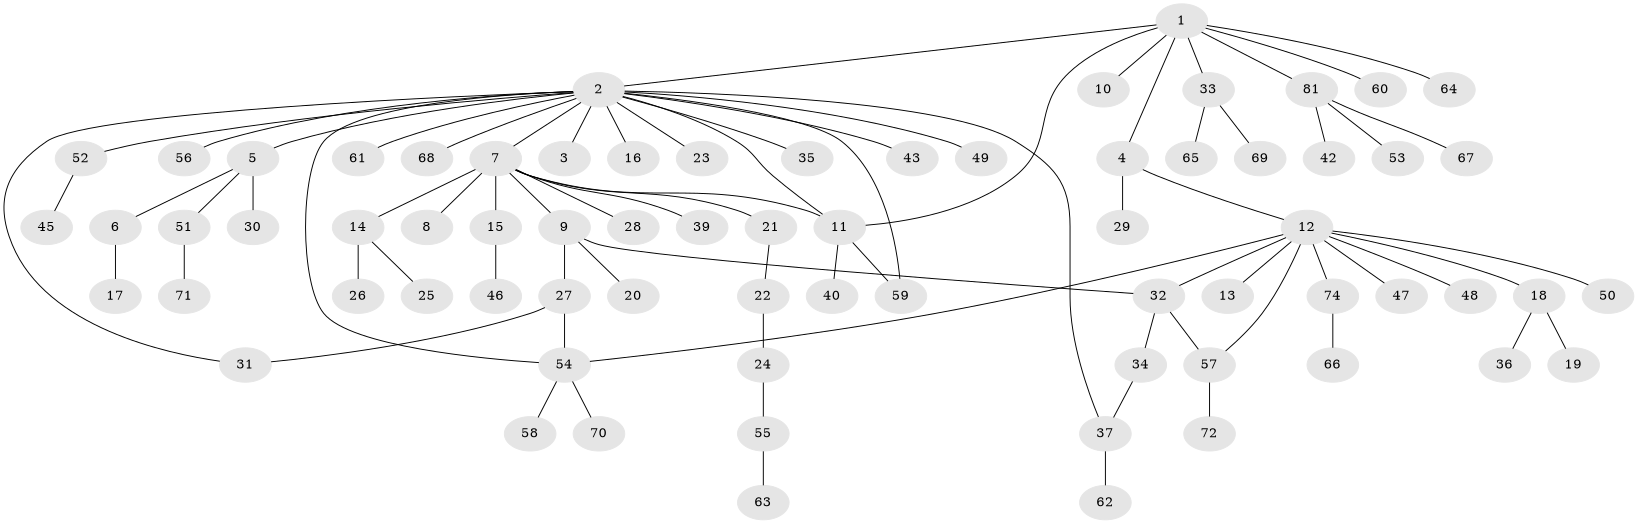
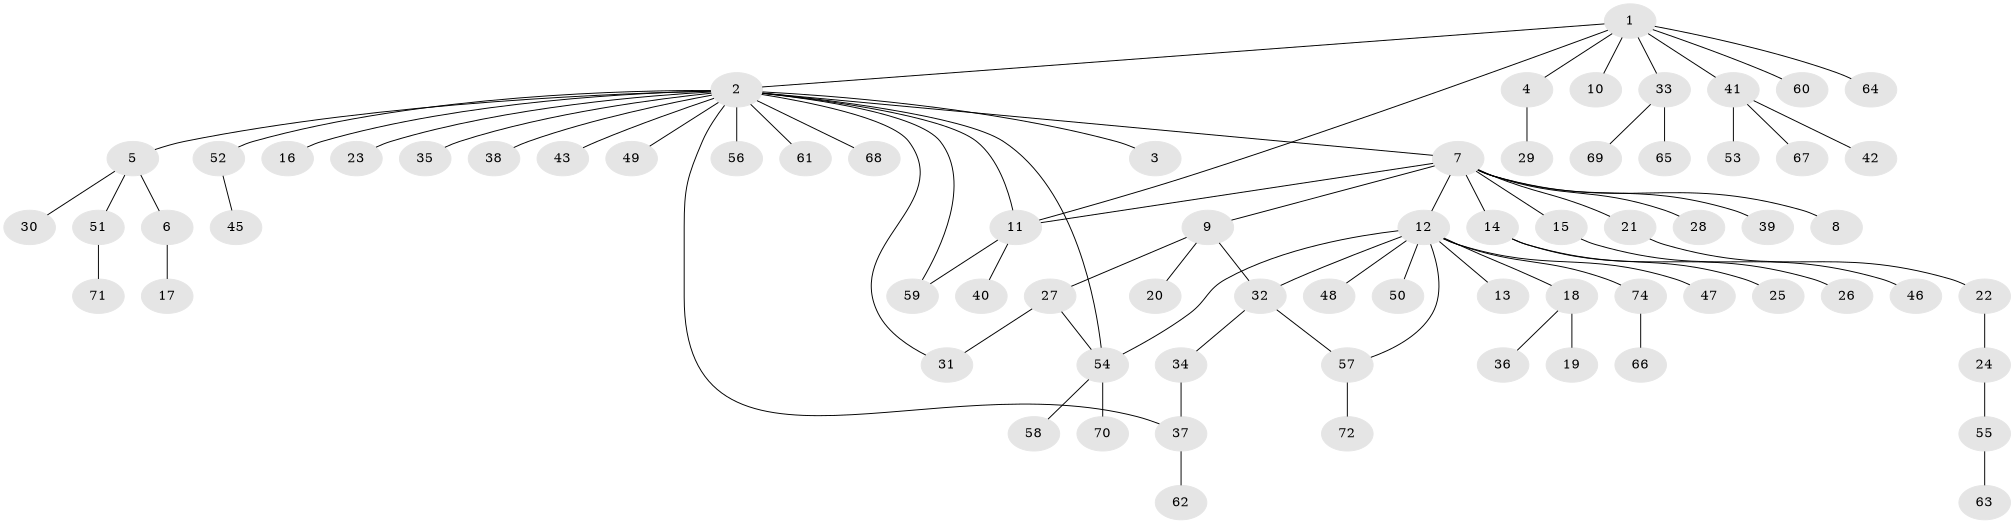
node "81": label "81" -> "41"
node "38": added
edge "4" -- "12": now "7" -- "12"
